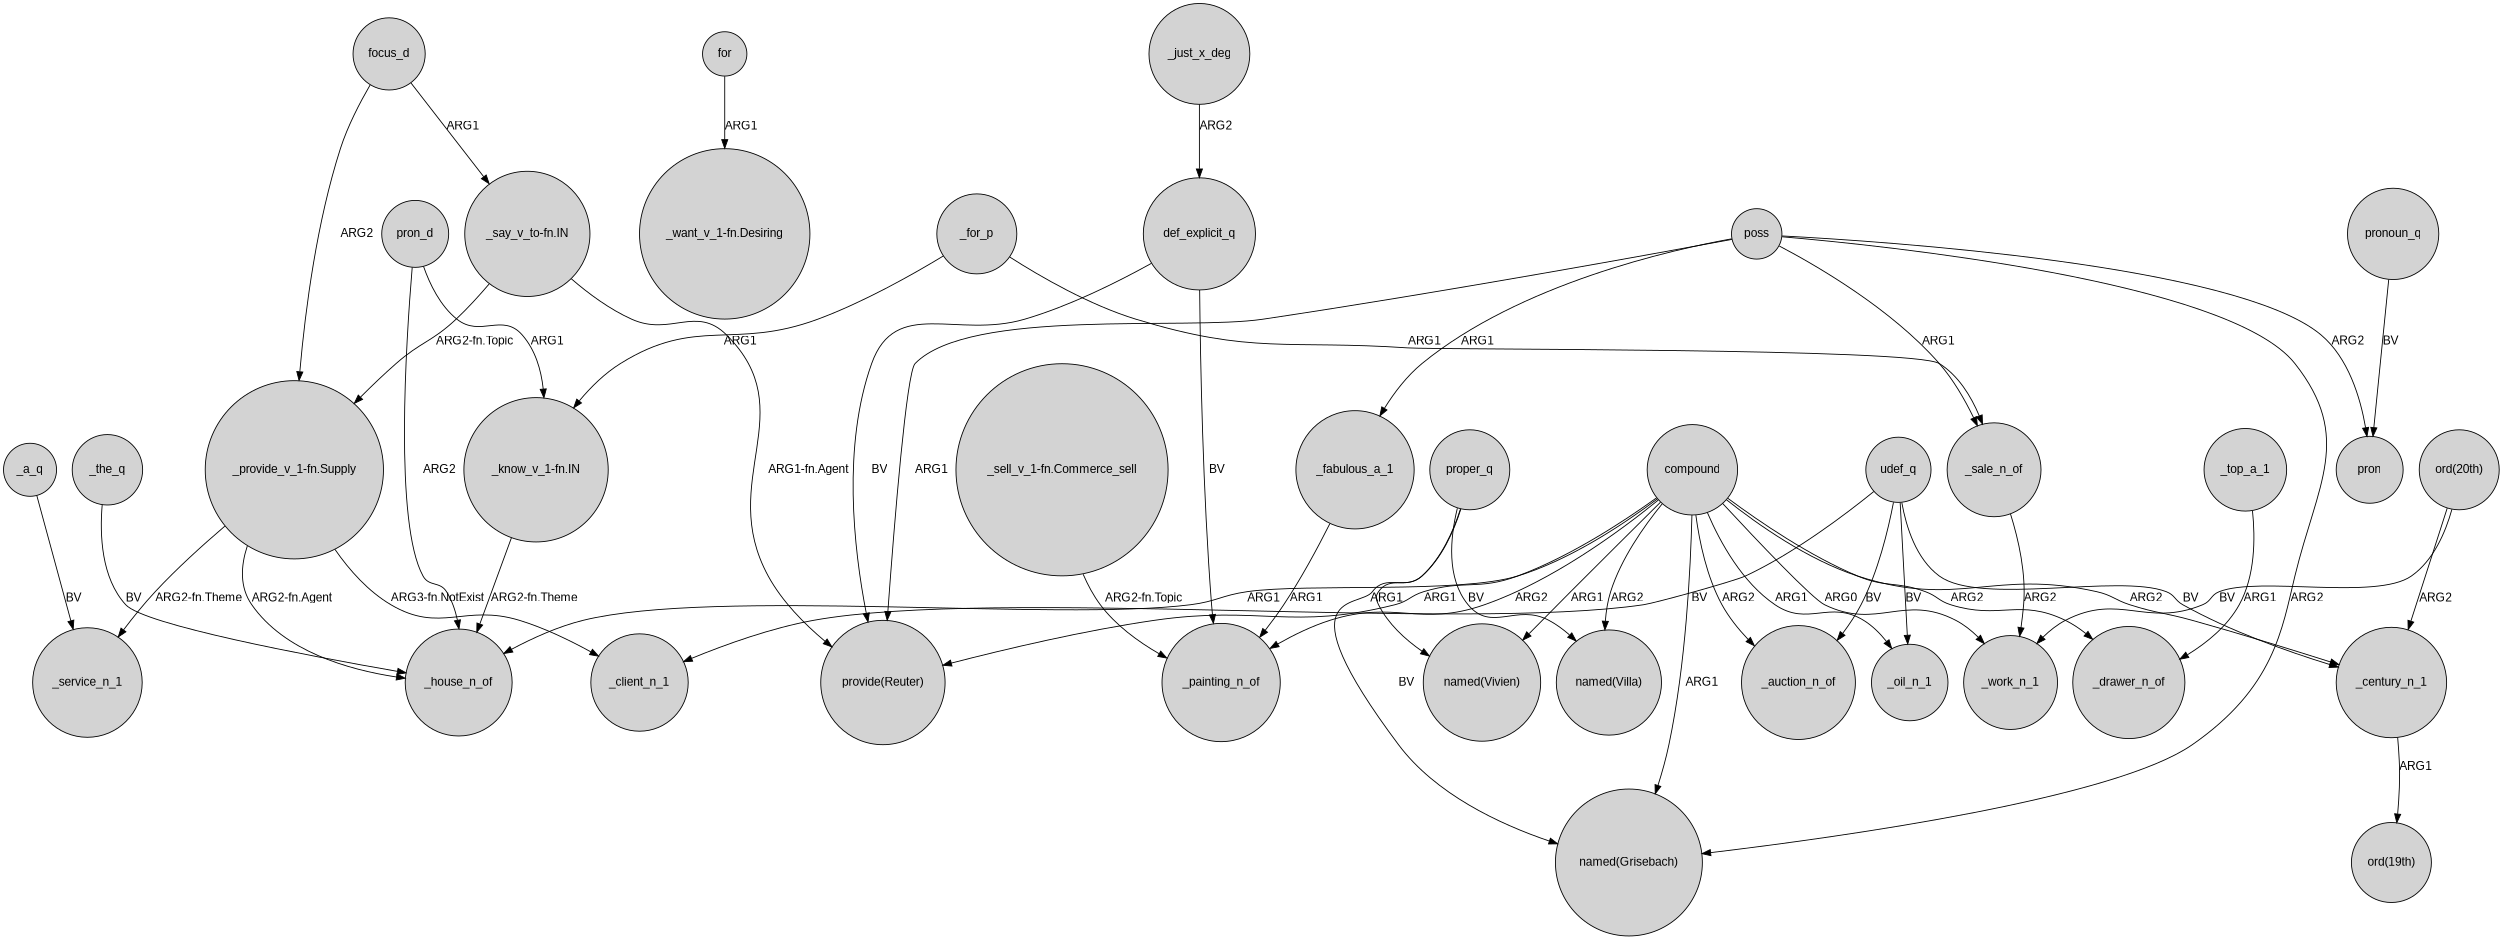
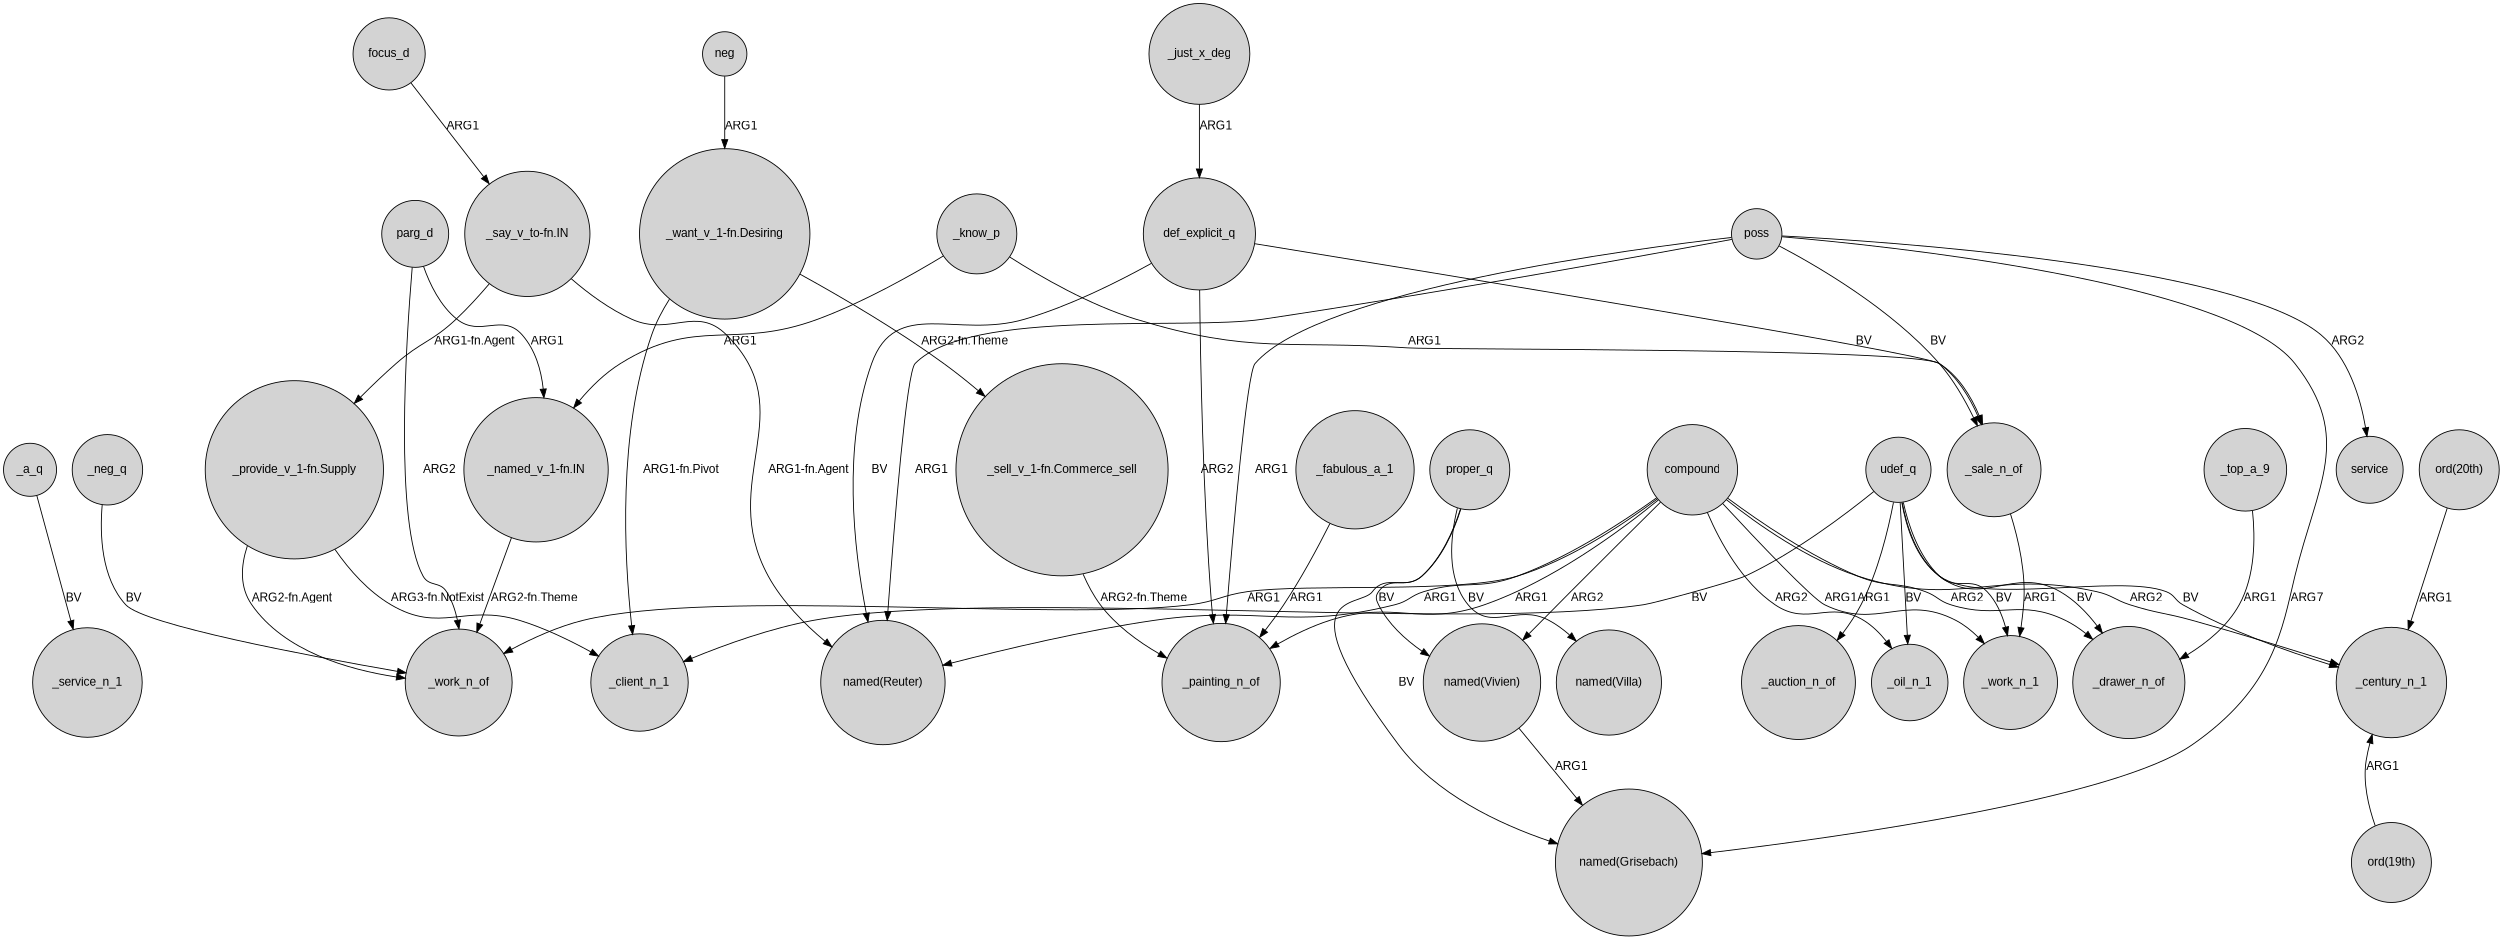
node "for": label "for" -> "neg"
edge "_just_x_deg" -> "def_explicit_q": label "ARG2" -> "ARG1"
edge "focus_d" -> "_provide_v_1-fn.Supply": removed, label "ARG2"
node "pron_d": label "pron_d" -> "parg_d"
node "_for_p": label "_for_p" -> "_know_p"
node "pronoun_q": removed
edge "poss" -> "_fabulous_a_1": now "poss" -> "_painting_n_of"
edge "def_explicit_q" -> "_sale_n_of": added, label "BV"
edge "_want_v_1-fn.Desiring" -> "_sell_v_1-fn.Commerce_sell": added, label "ARG2-fn.Theme"
edge "_say_v_to-fn.IN" -> "_provide_v_1-fn.Supply": label "ARG2-fn.Topic" -> "ARG1-fn.Agent"
edge "poss" -> "_sale_n_of": label "ARG1" -> "BV"
edge "_want_v_1-fn.Desiring" -> "_client_n_1": added, label "ARG1-fn.Pivot"
node "_the_q": label "_the_q" -> "_neg_q"
node "_know_v_1-fn.IN": label "_know_v_1-fn.IN" -> "_named_v_1-fn.IN"
edge "def_explicit_q" -> "_painting_n_of": label "BV" -> "ARG2"
node "_top_a_1": label "_top_a_1" -> "_top_a_9"
node "pron": label "pron" -> "service"
edge "compound" -> "named(Villa)": removed, label "ARG2"
edge "_provide_v_1-fn.Supply" -> "_service_n_1": removed, label "ARG2-fn.Theme"
edge "compound" -> "_auction_n_of": removed, label "ARG2"
edge "ord(20th)" -> "_work_n_1": now "udef_q" -> "_work_n_1"
edge "udef_q" -> "_drawer_n_of": added, label "BV"
edge "_sell_v_1-fn.Commerce_sell" -> "_painting_n_of": label "ARG2-fn.Topic" -> "ARG2-fn.Theme"
edge "proper_q" -> "named(Vivien)": label "ARG1" -> "BV"
edge "compound" -> "_painting_n_of": label "ARG2" -> "ARG1"
edge "compound" -> "named(Vivien)": label "ARG1" -> "ARG2"
edge "compound" -> "_oil_n_1": label "ARG1" -> "ARG2"
edge "compound" -> "_work_n_1": label "ARG0" -> "ARG1"
edge "udef_q" -> "_auction_n_of": label "BV" -> "ARG1"
edge "_sale_n_of" -> "_work_n_1": label "ARG2" -> "ARG1"
edge "poss" -> "named(Grisebach)": label "ARG2" -> "ARG7"
edge "ord(20th)" -> "_century_n_1": label "ARG2" -> "ARG1"
edge "compound" -> "named(Grisebach)": now "named(Vivien)" -> "named(Grisebach)"
node "_house_n_of": label "_house_n_of" -> "_work_n_of"
node "provide(Reuter)": label "provide(Reuter)" -> "named(Reuter)"
edge "_century_n_1" -> "ord(19th)": reversed
